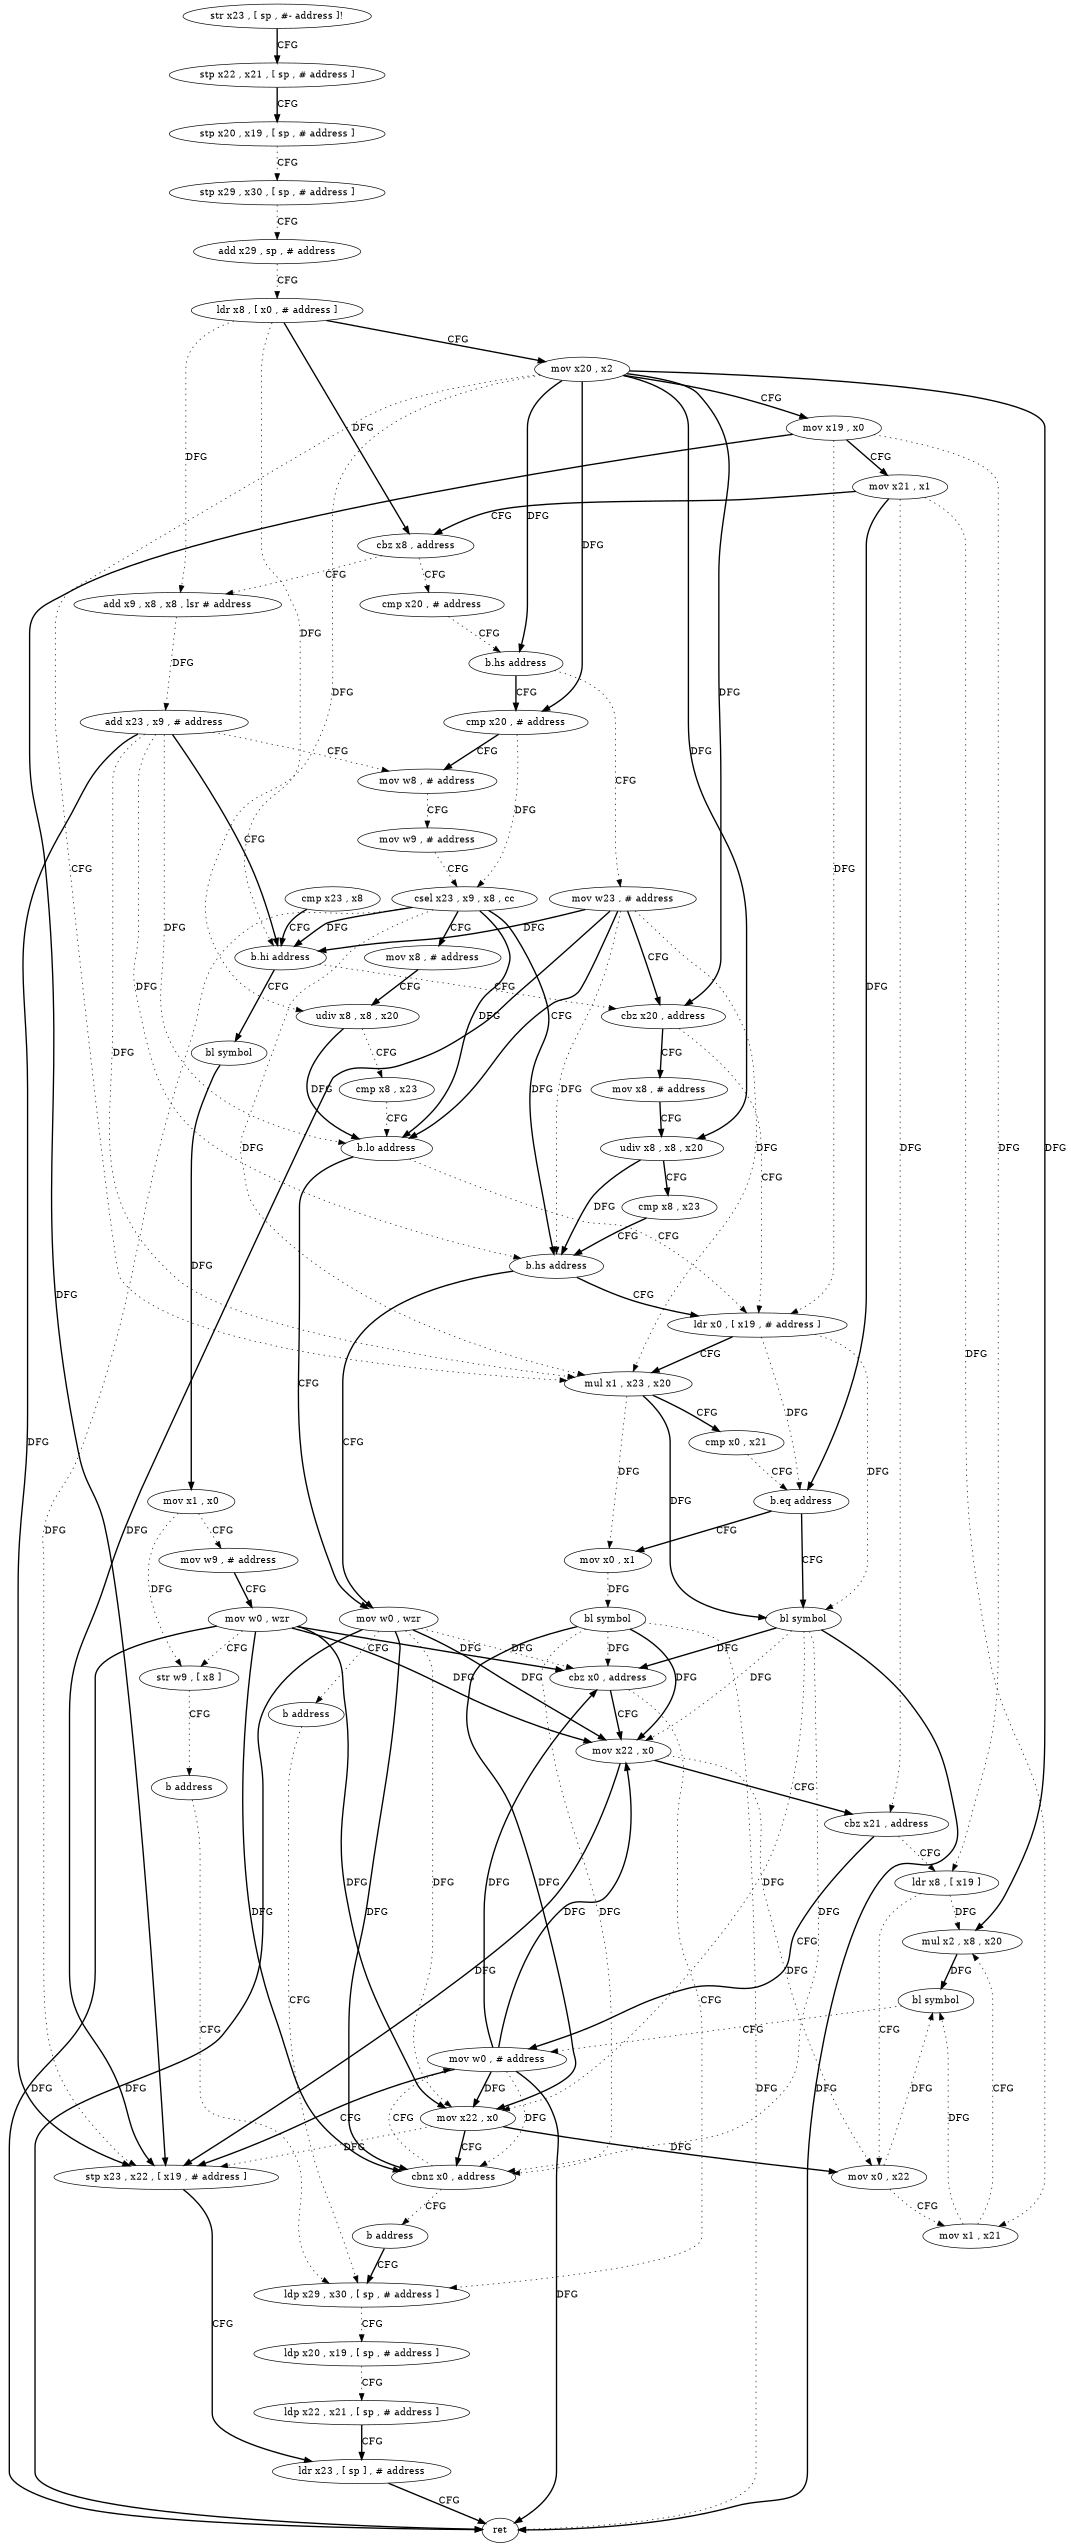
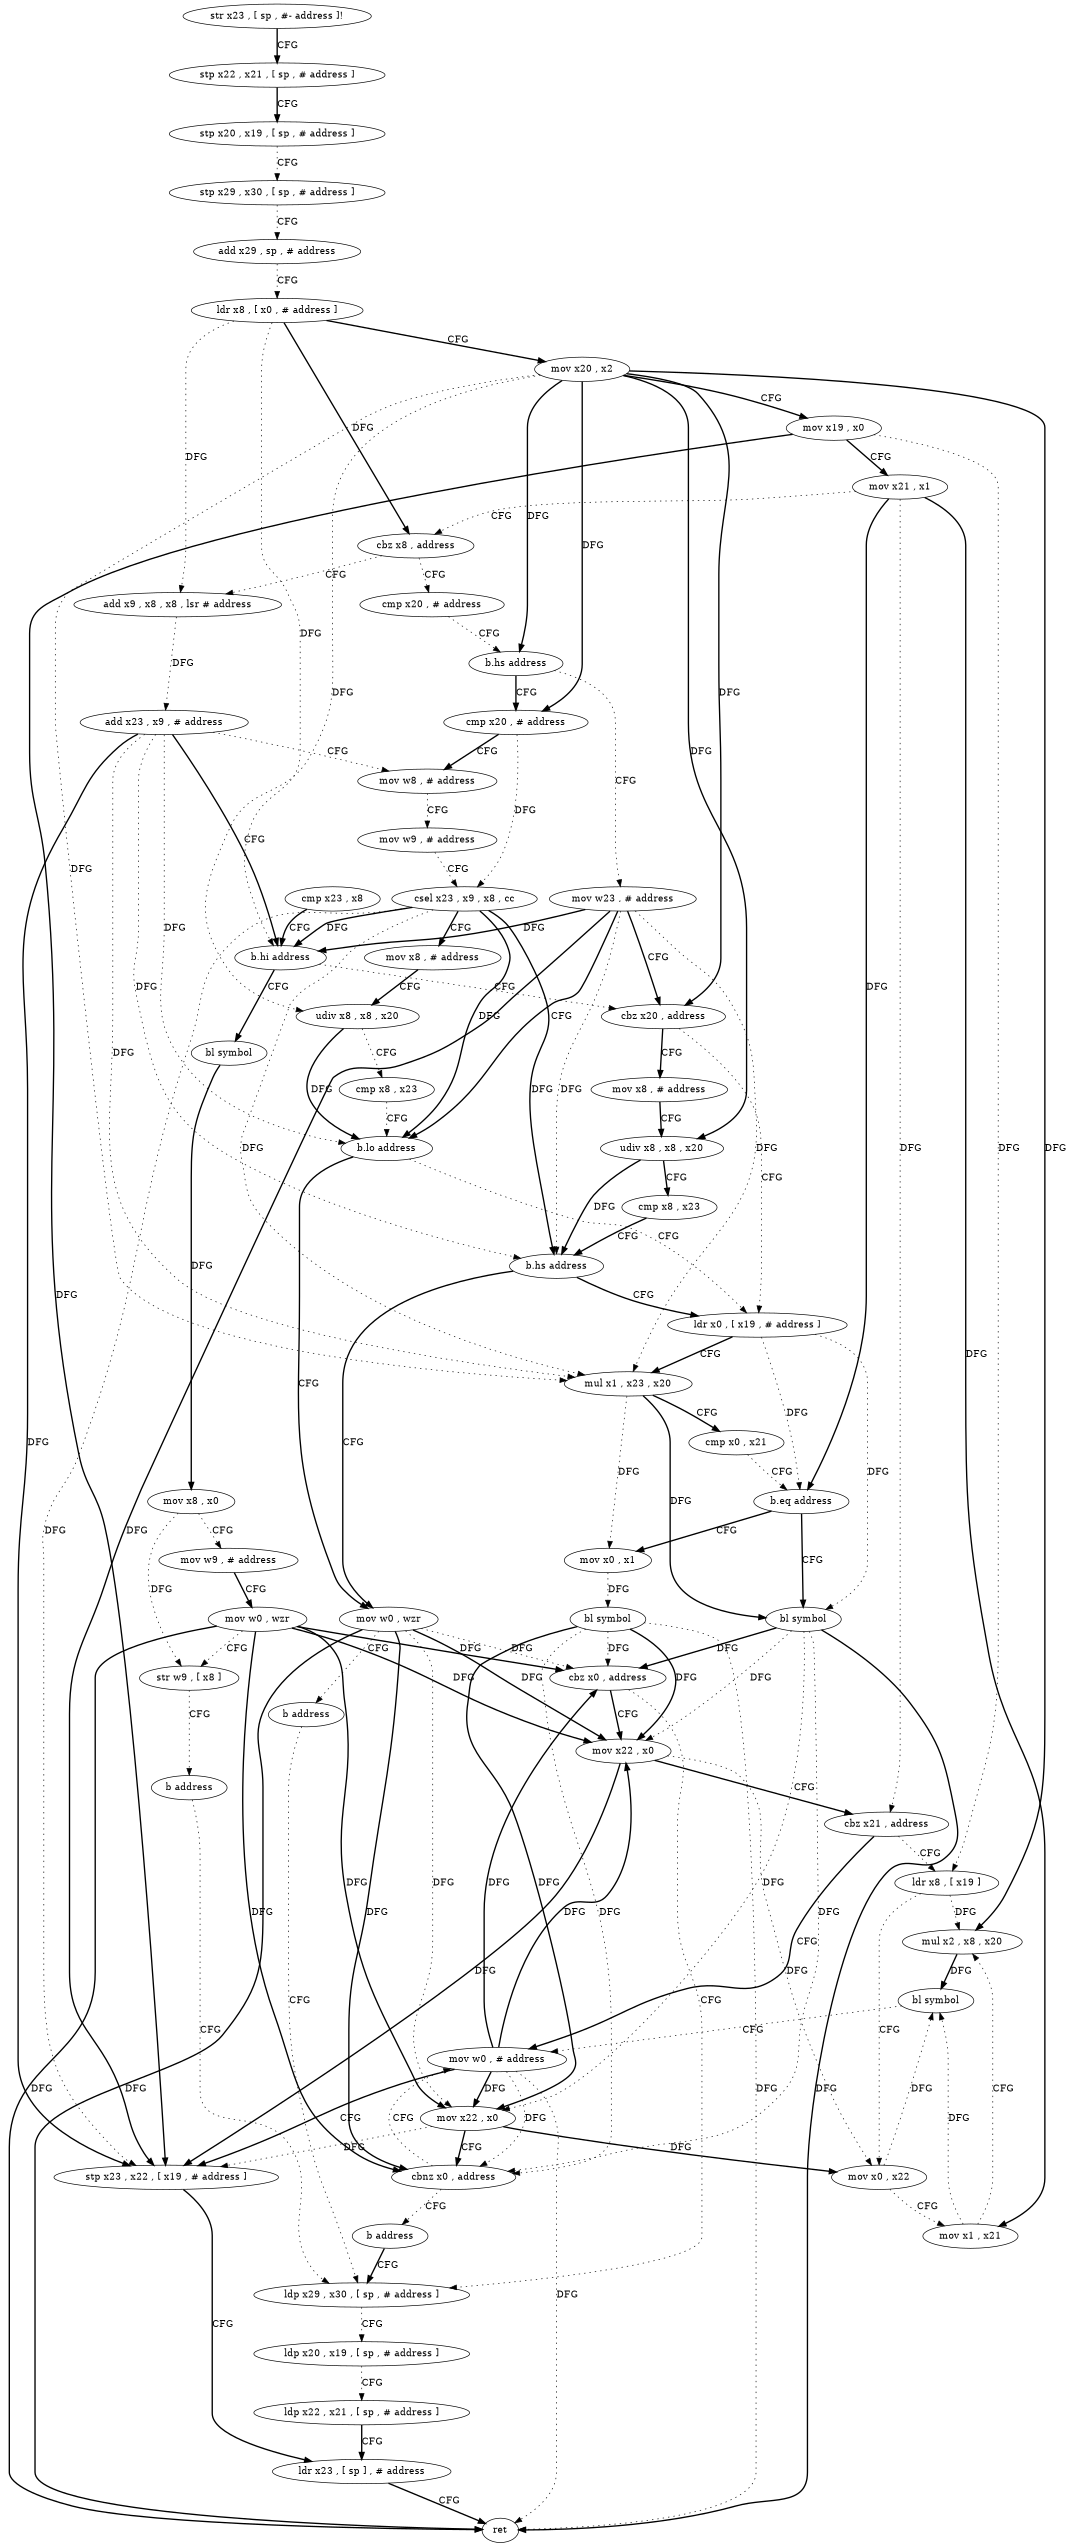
edge "mov x21 , x1" -> "cbz x8 , address": style bold -> dotted
edge "mov x20 , x2" -> "mul x1 , x23 , x20": label "CFG" -> "DFG"
edge "mov x19 , x0" -> "ldr x0 , [ x19 , # address ]": removed, label "DFG"
edge "mov x21 , x1" -> "mov x1 , x21": style dotted -> bold
node "mov x1 , x0": label "mov x1 , x0" -> "mov x8 , x0"
edge "mov w0 , # address" -> "ret": style bold -> dotted
